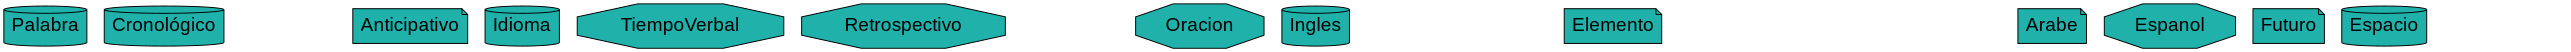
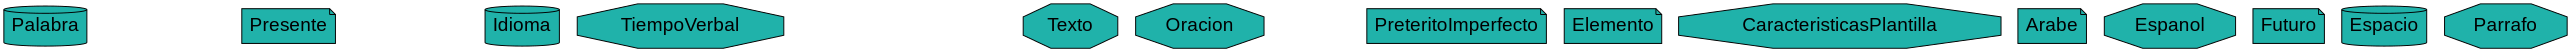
node "Cronológico": removed
node "Presente": added
node "Anticipativo": removed
node "Retrospectivo": removed
node "Texto": added
node "Ingles": removed
node "PreteritoImperfecto": added
node "CaracteristicasPlantilla": added
node "Parrafo": added
